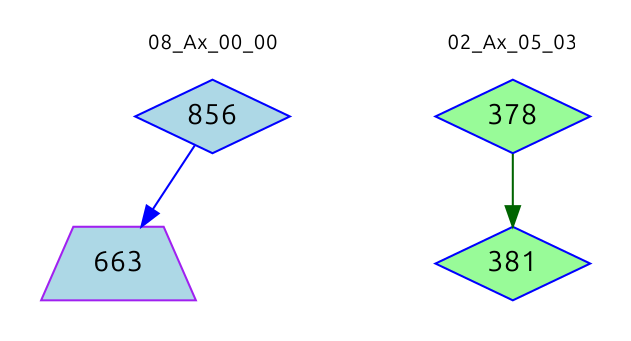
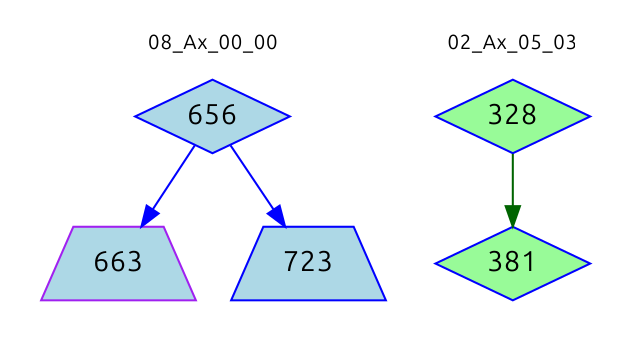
node "856": label "856" -> "656"
node "378": label "378" -> "328"
node "723": added
